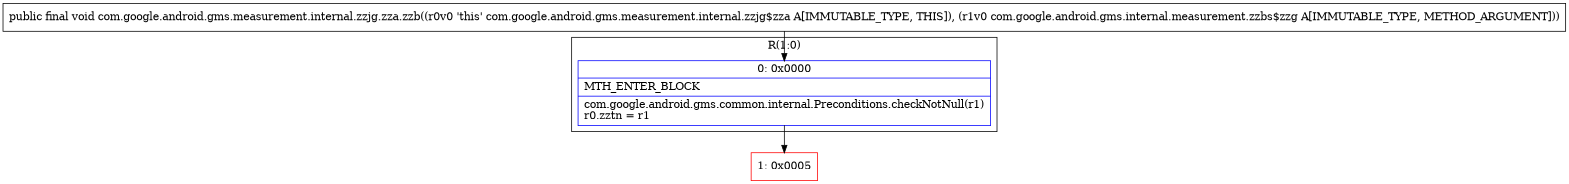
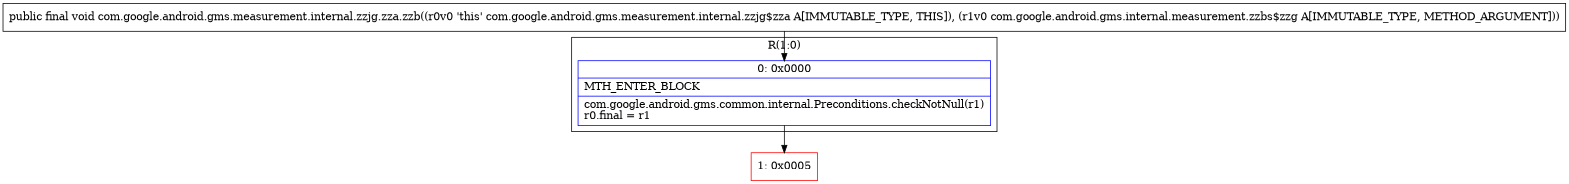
node "0: 0x0000": text "r0.zztn = r1" -> "r0.final = r1"
